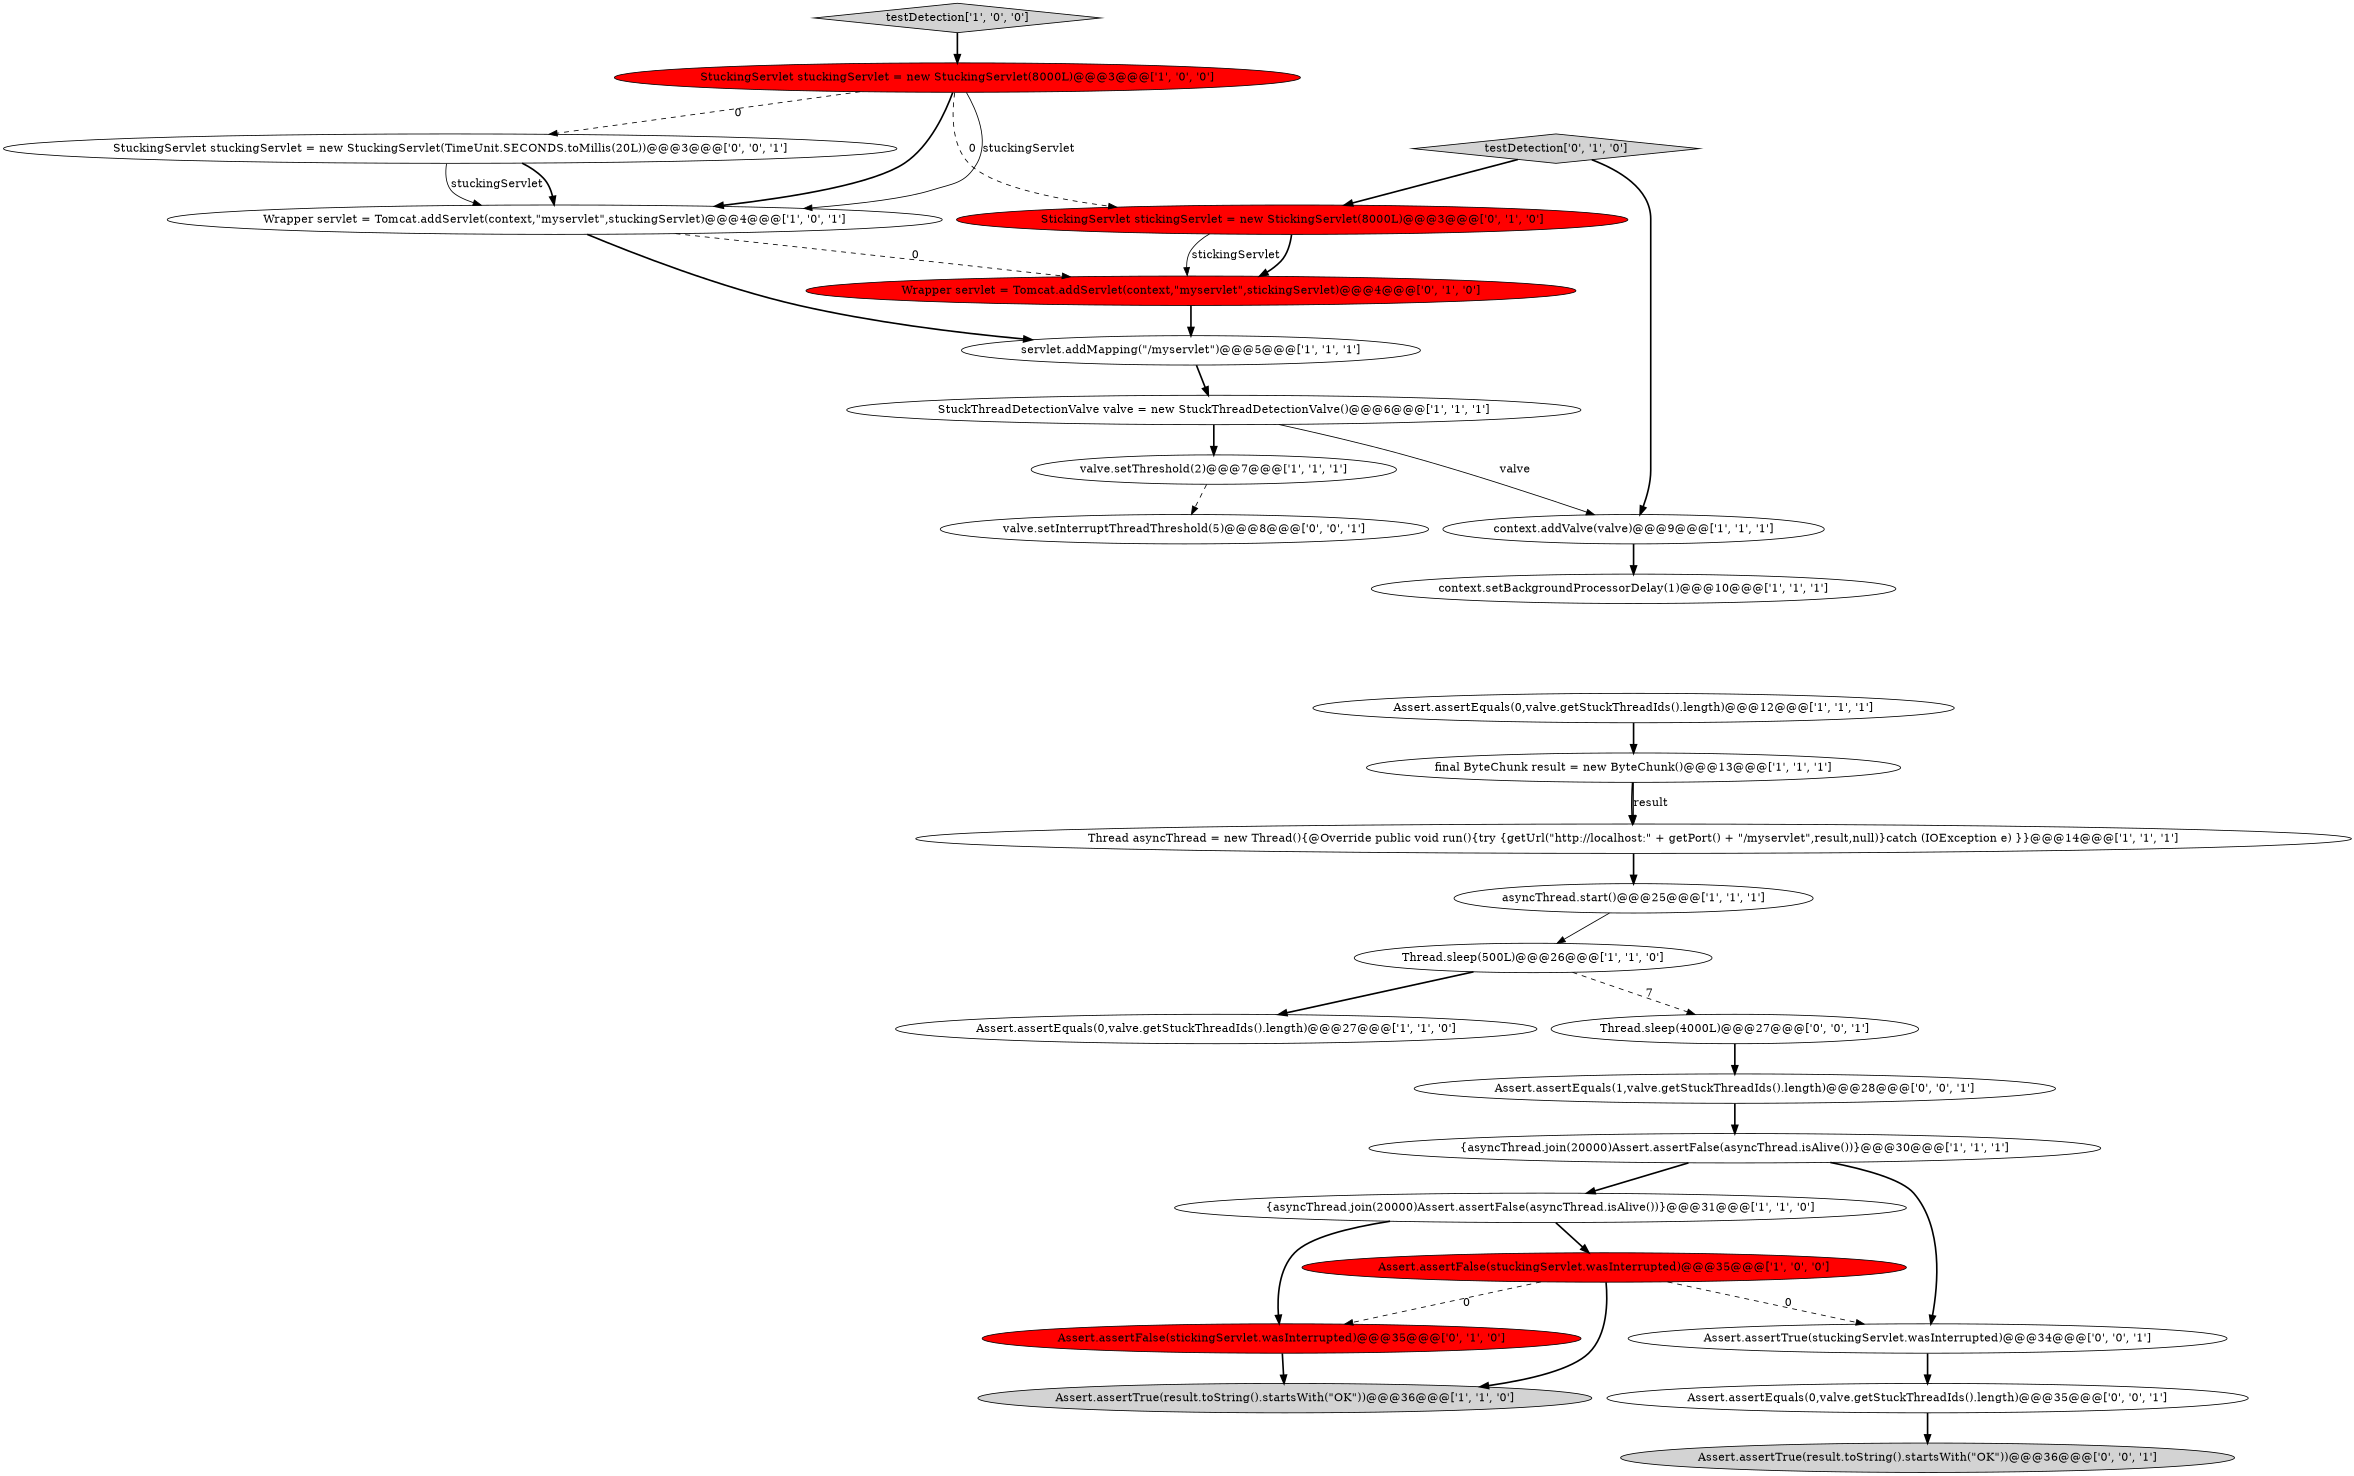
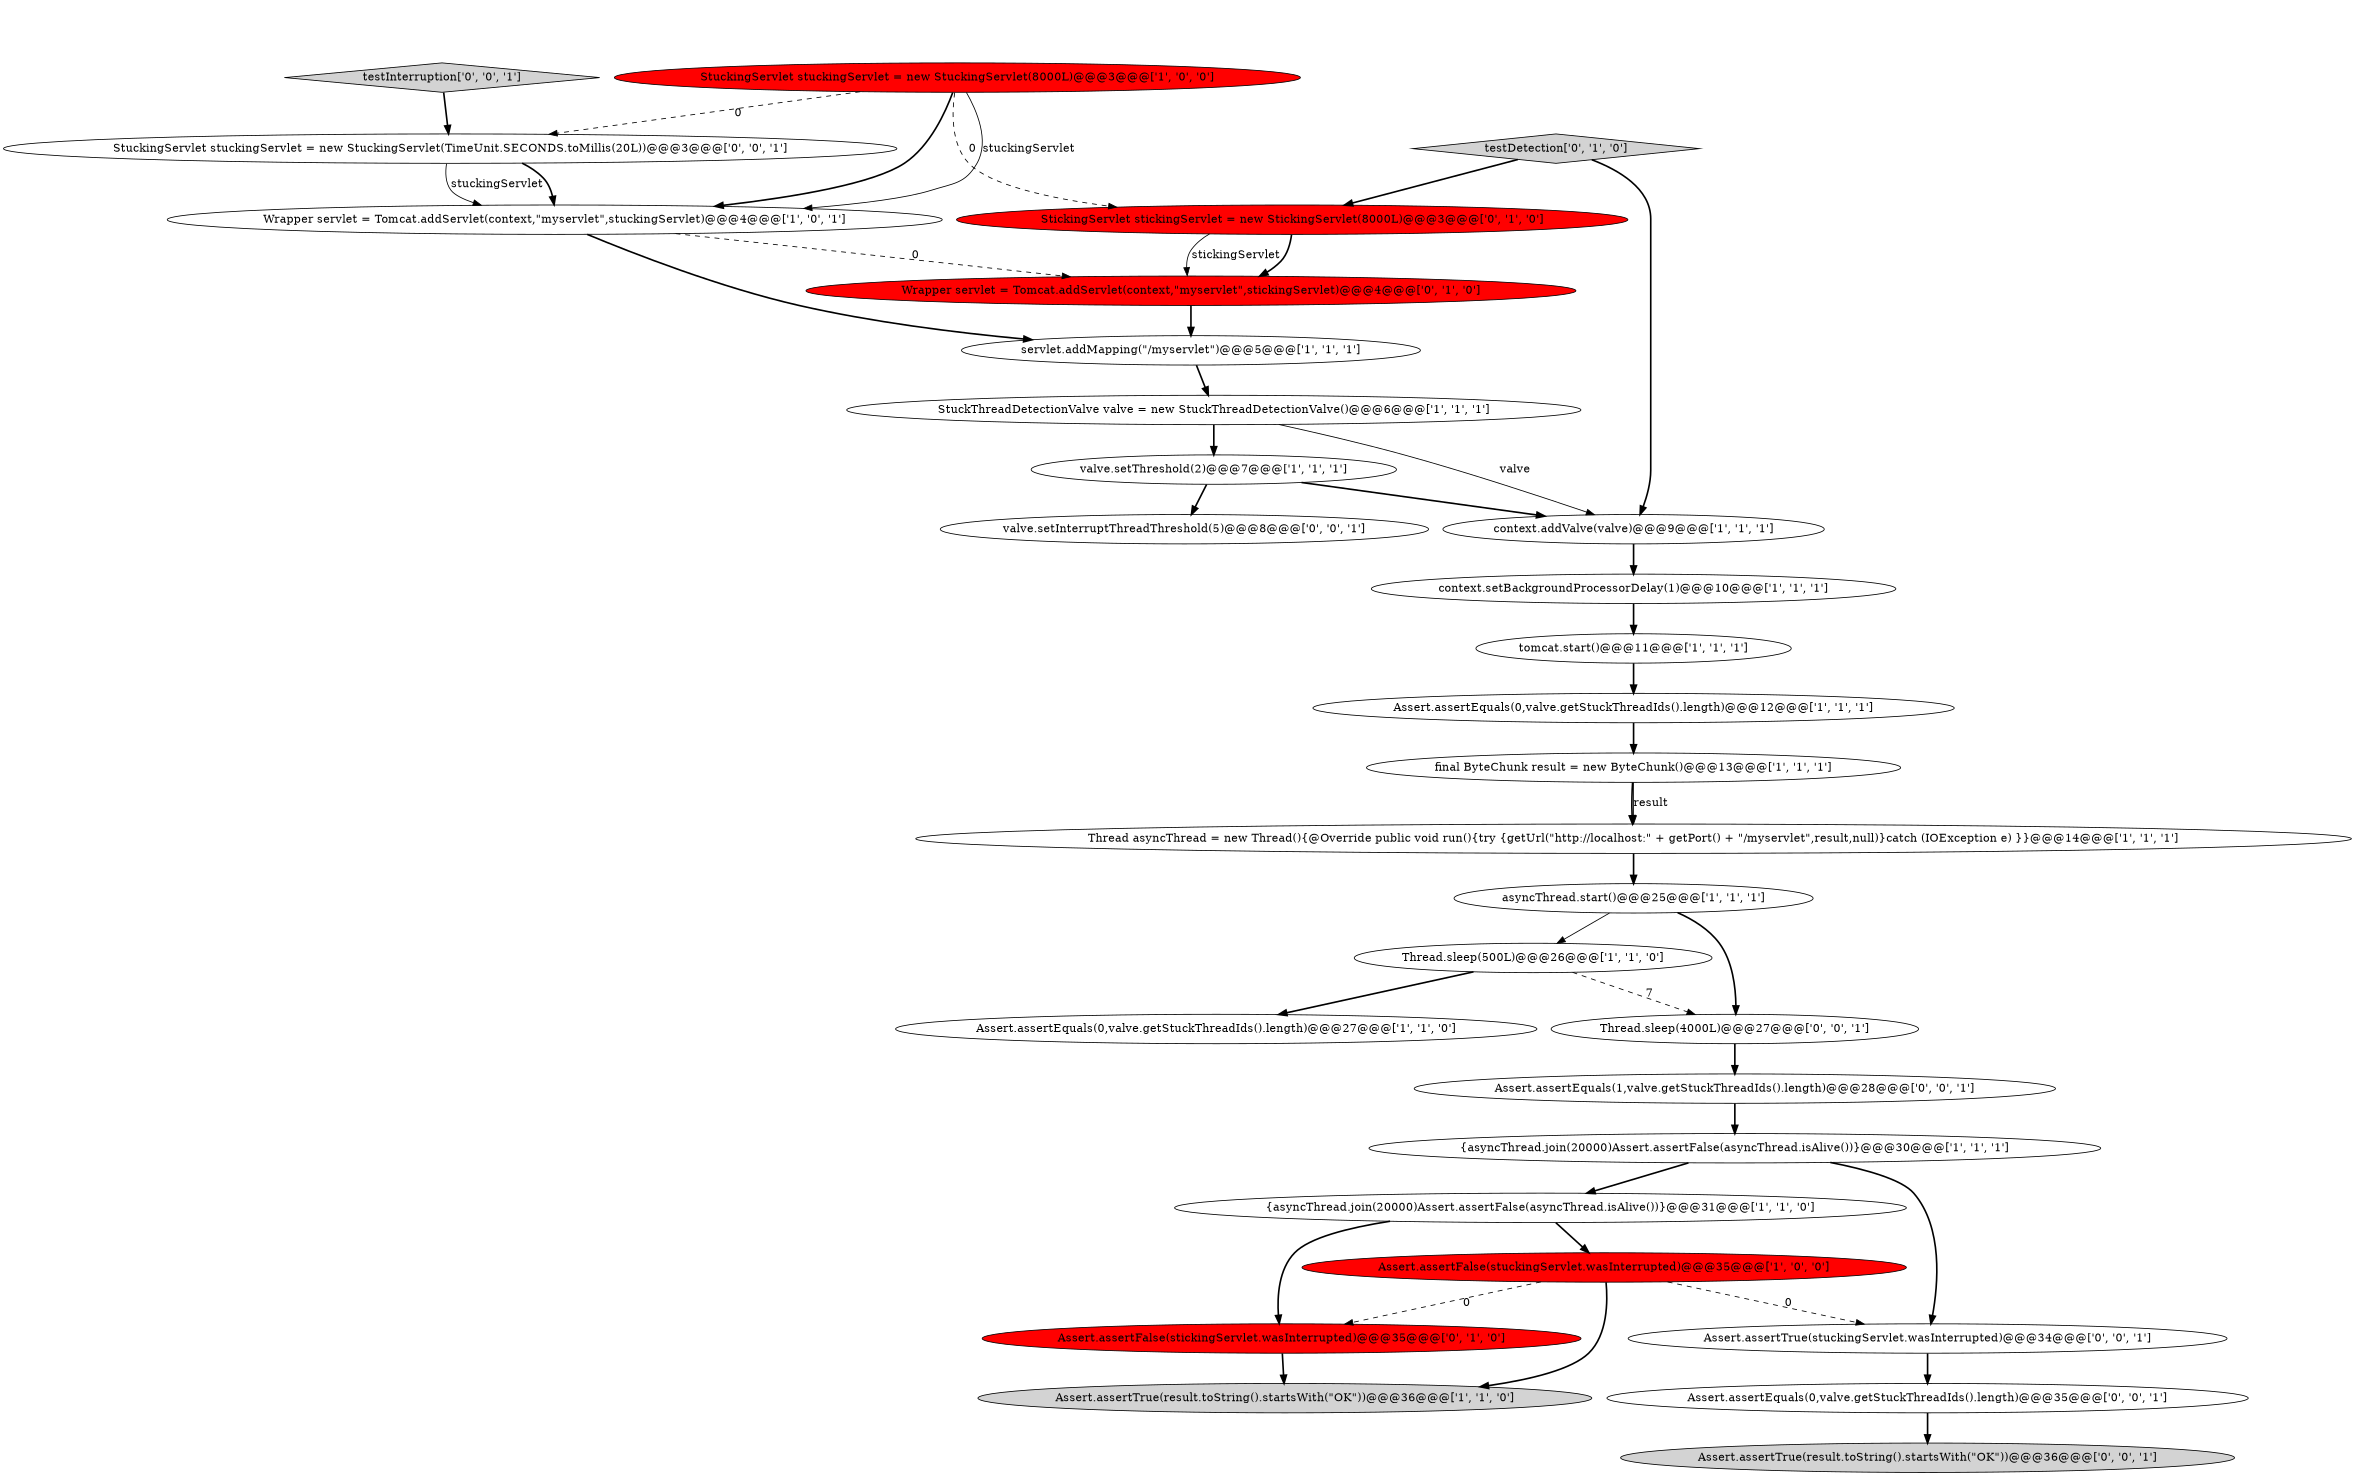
node "testDetection['1', '0', '0']": removed
node "testInterruption['0', '0', '1']": added
edge "valve.setThreshold(2)@@@7@@@['1', '1', '1']" -> "valve.setInterruptThreadThreshold(5)@@@8@@@['0', '0', '1']": style dashed -> bold
edge "valve.setThreshold(2)@@@7@@@['1', '1', '1']" -> "context.addValve(valve)@@@9@@@['1', '1', '1']": added
node "tomcat.start()@@@11@@@['1', '1', '1']": added
edge "asyncThread.start()@@@25@@@['1', '1', '1']" -> "Thread.sleep(4000L)@@@27@@@['0', '0', '1']": added
